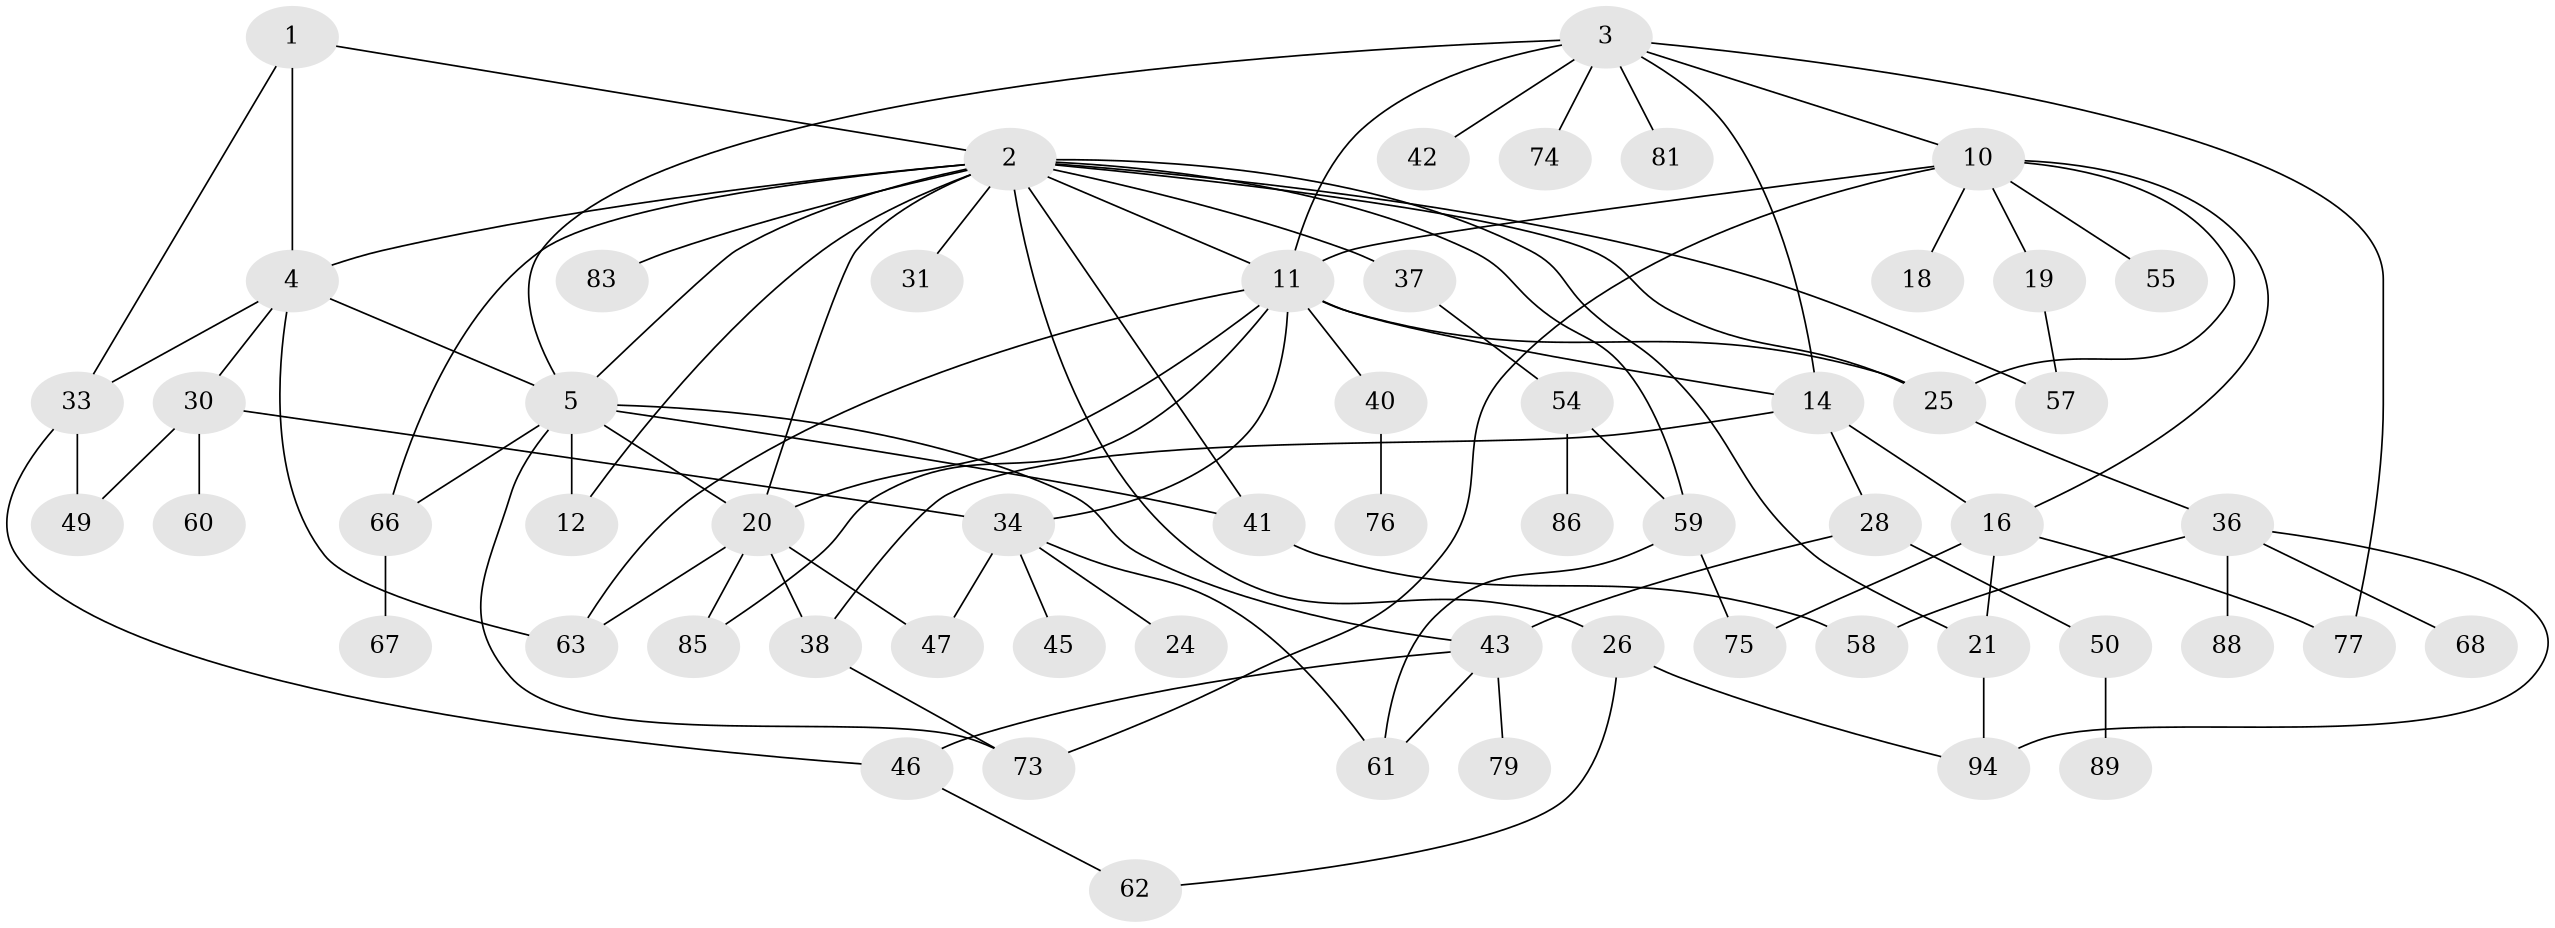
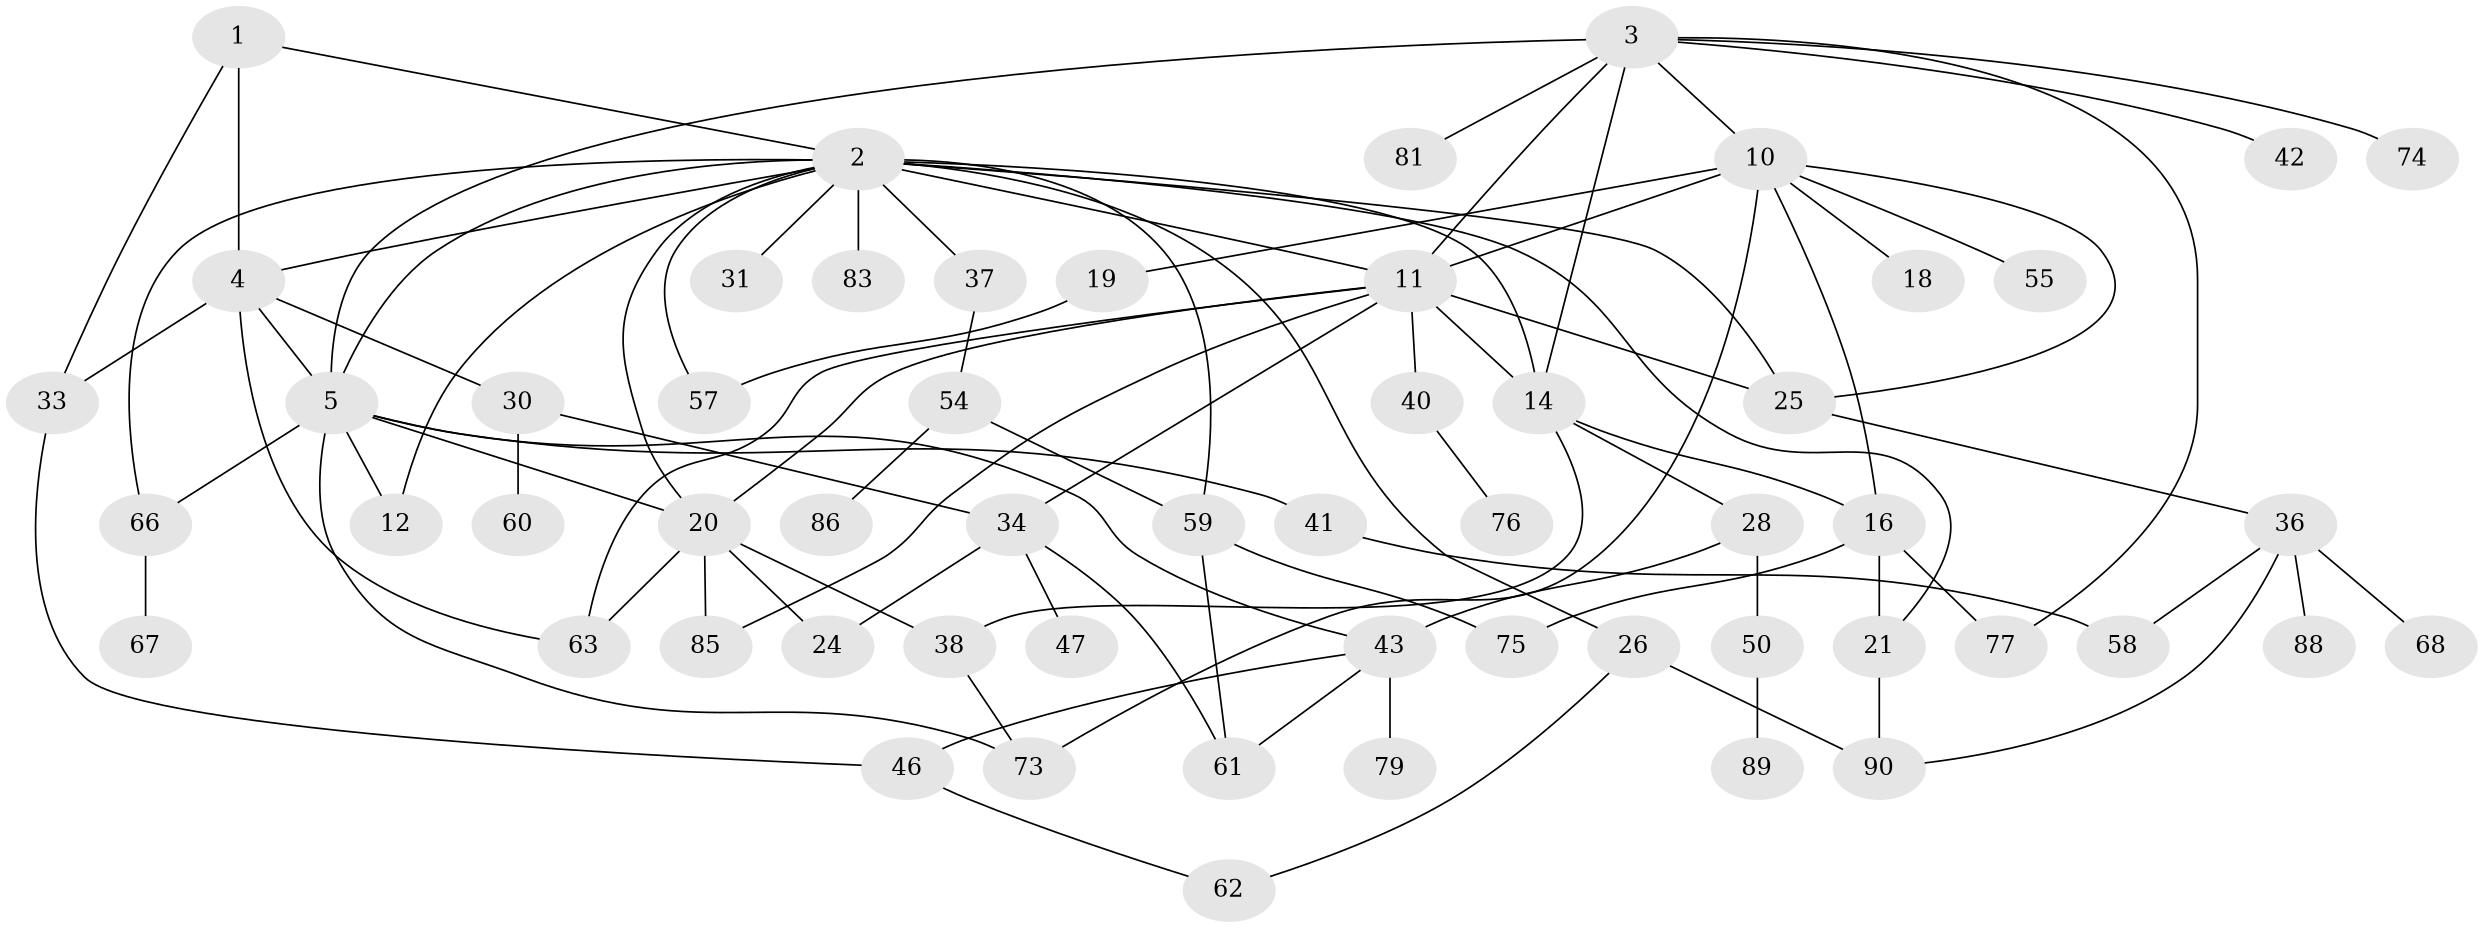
edge "2" -- "41": now "2" -- "14"
node "49": removed
edge "20" -- "47": now "20" -- "24"
node "45": removed
node "94": label "94" -> "90"
